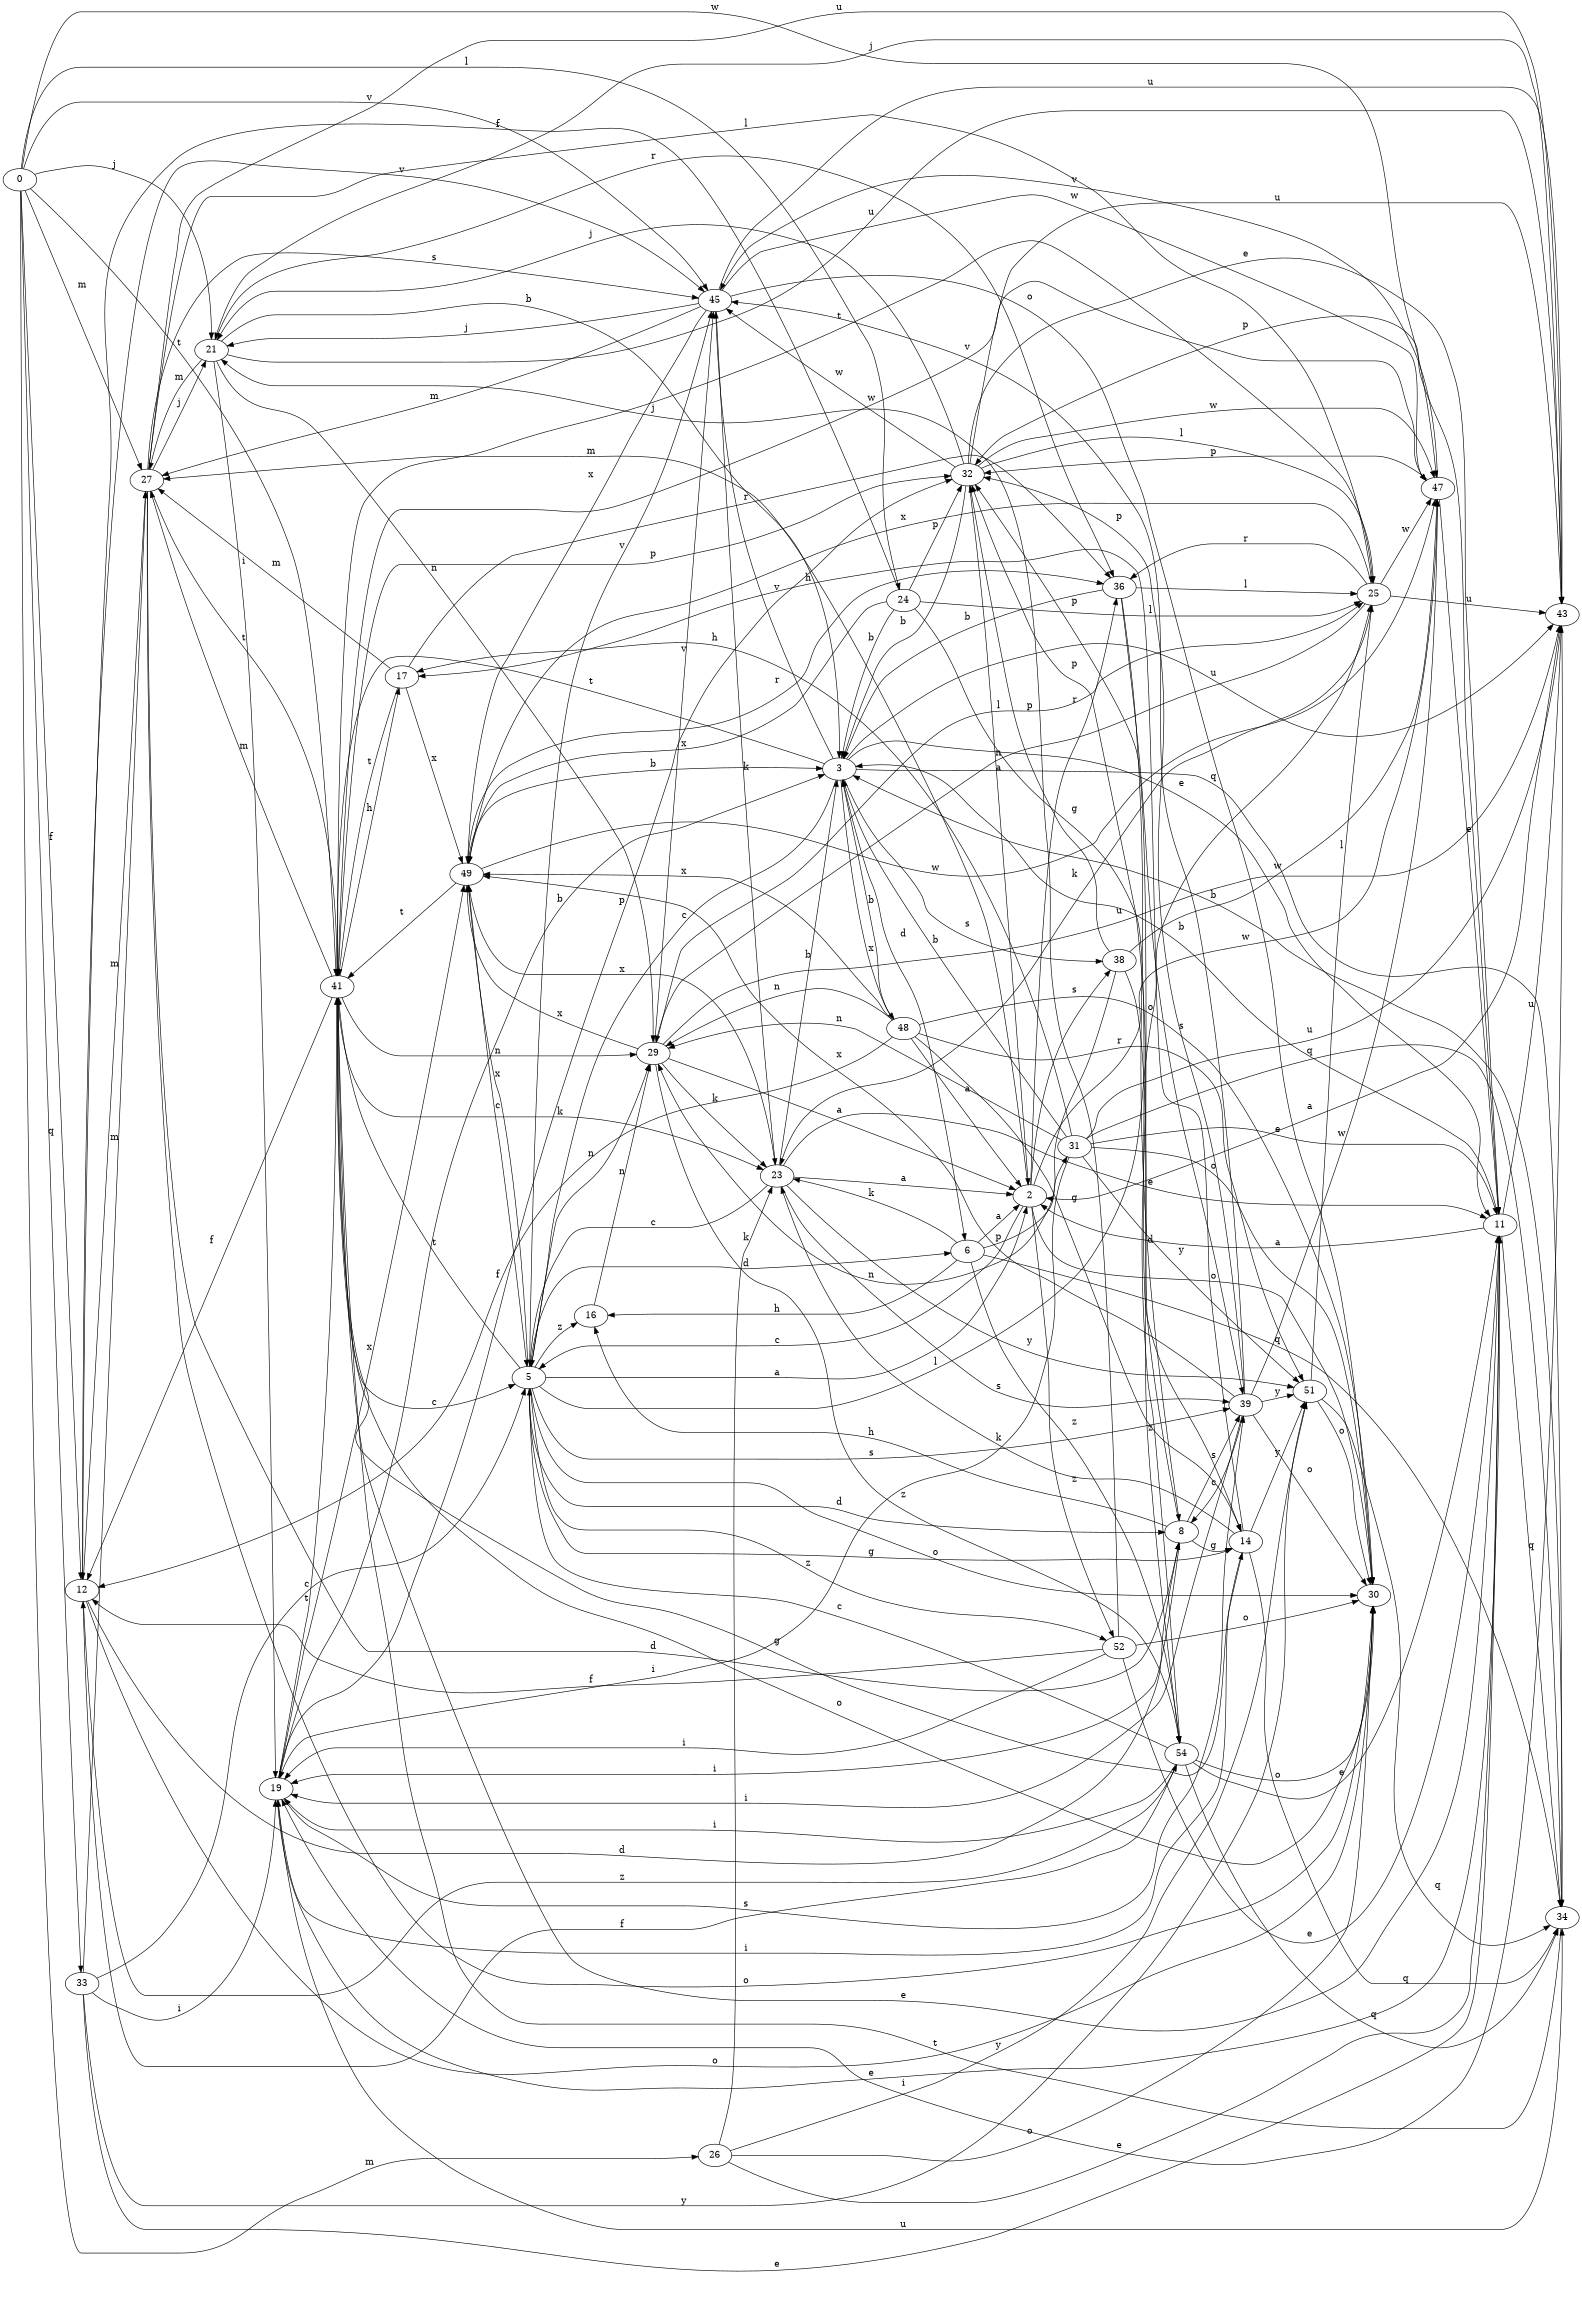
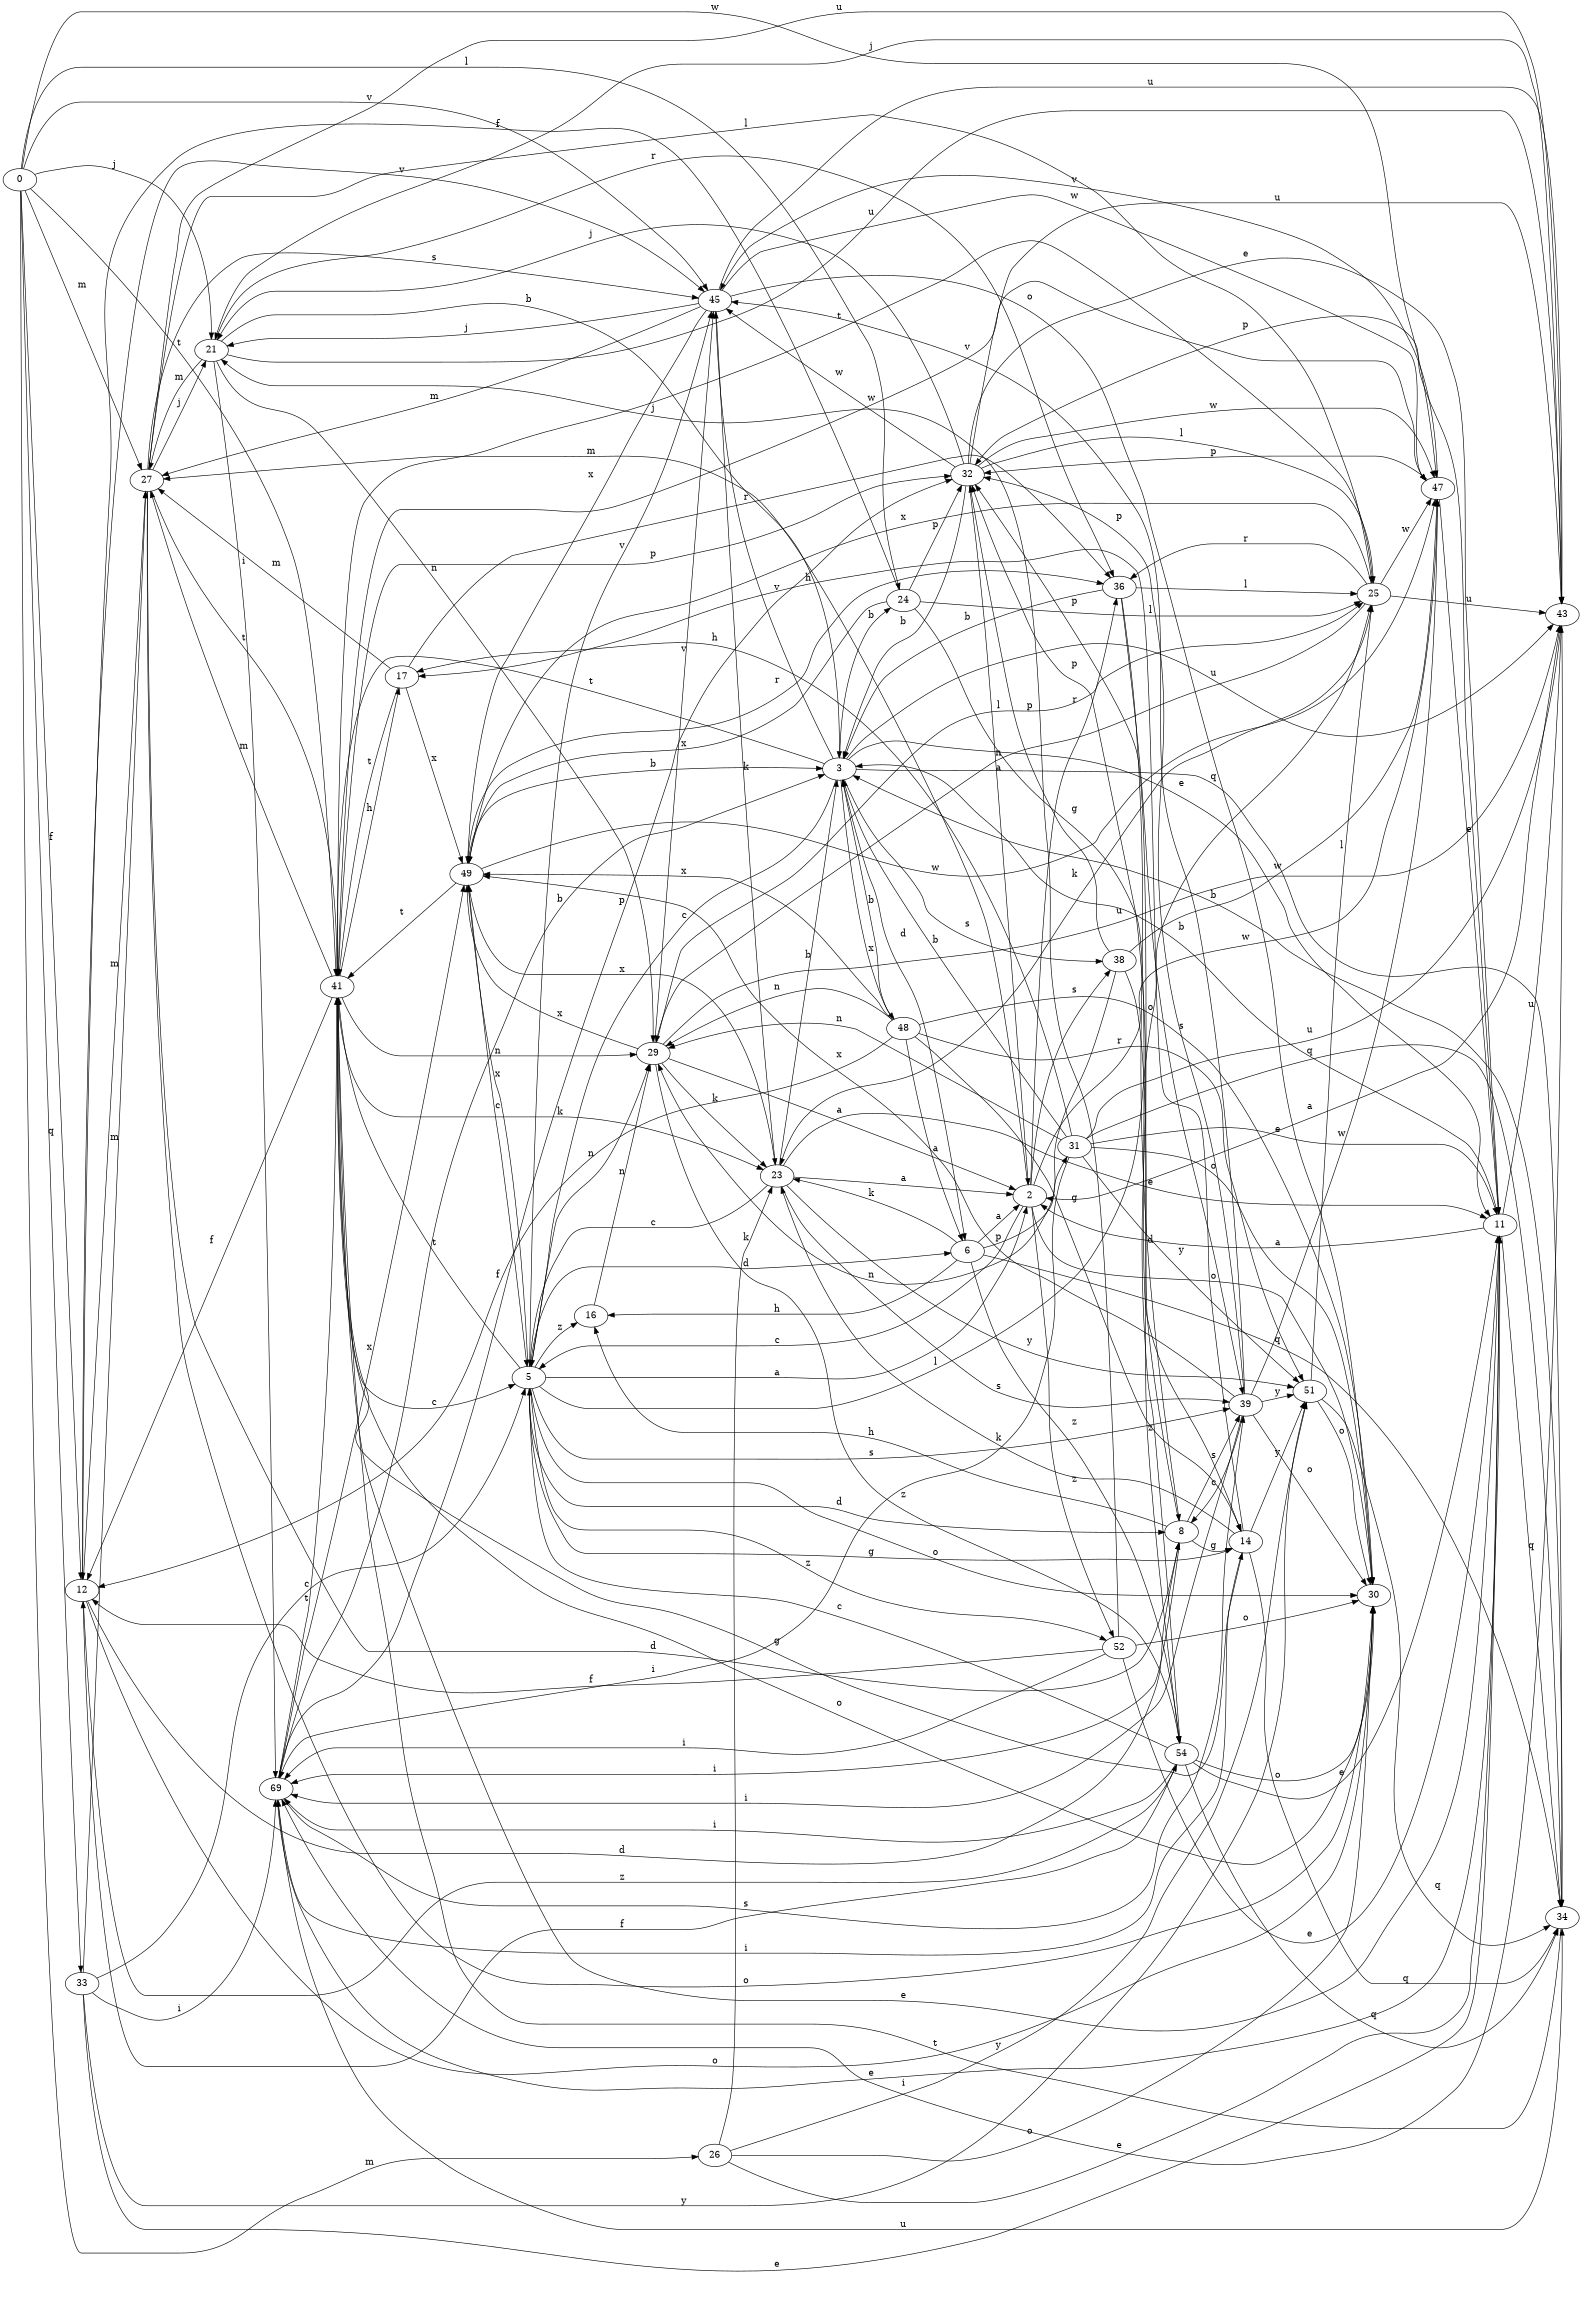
edge "24" -> "3": reversed
edge "48" -> "2": now "48" -> "6"
node "19": label "19" -> "69"
